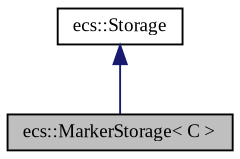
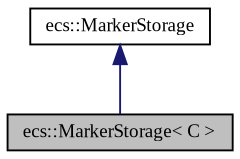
node "ecs::Storage": label "ecs::Storage" -> "ecs::MarkerStorage"
